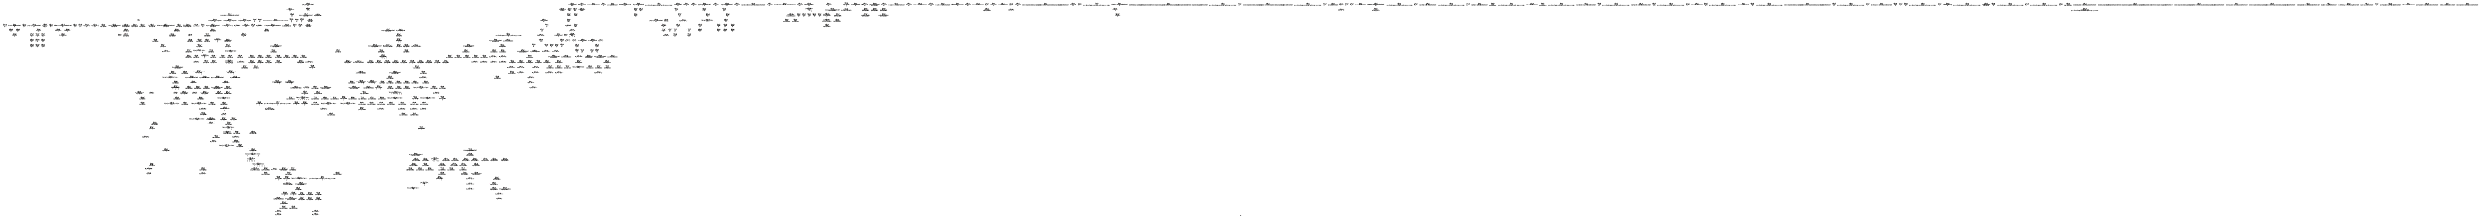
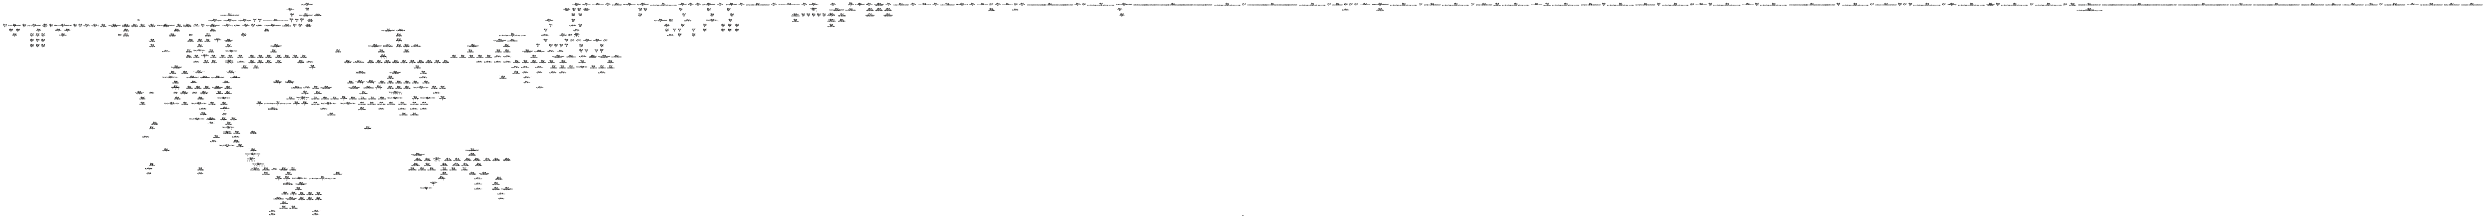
node "NodeID: 261": removed
node "NodeID: 348": text "_ZN6solver5field" -> "_ZN6solver5saikiEiii"
